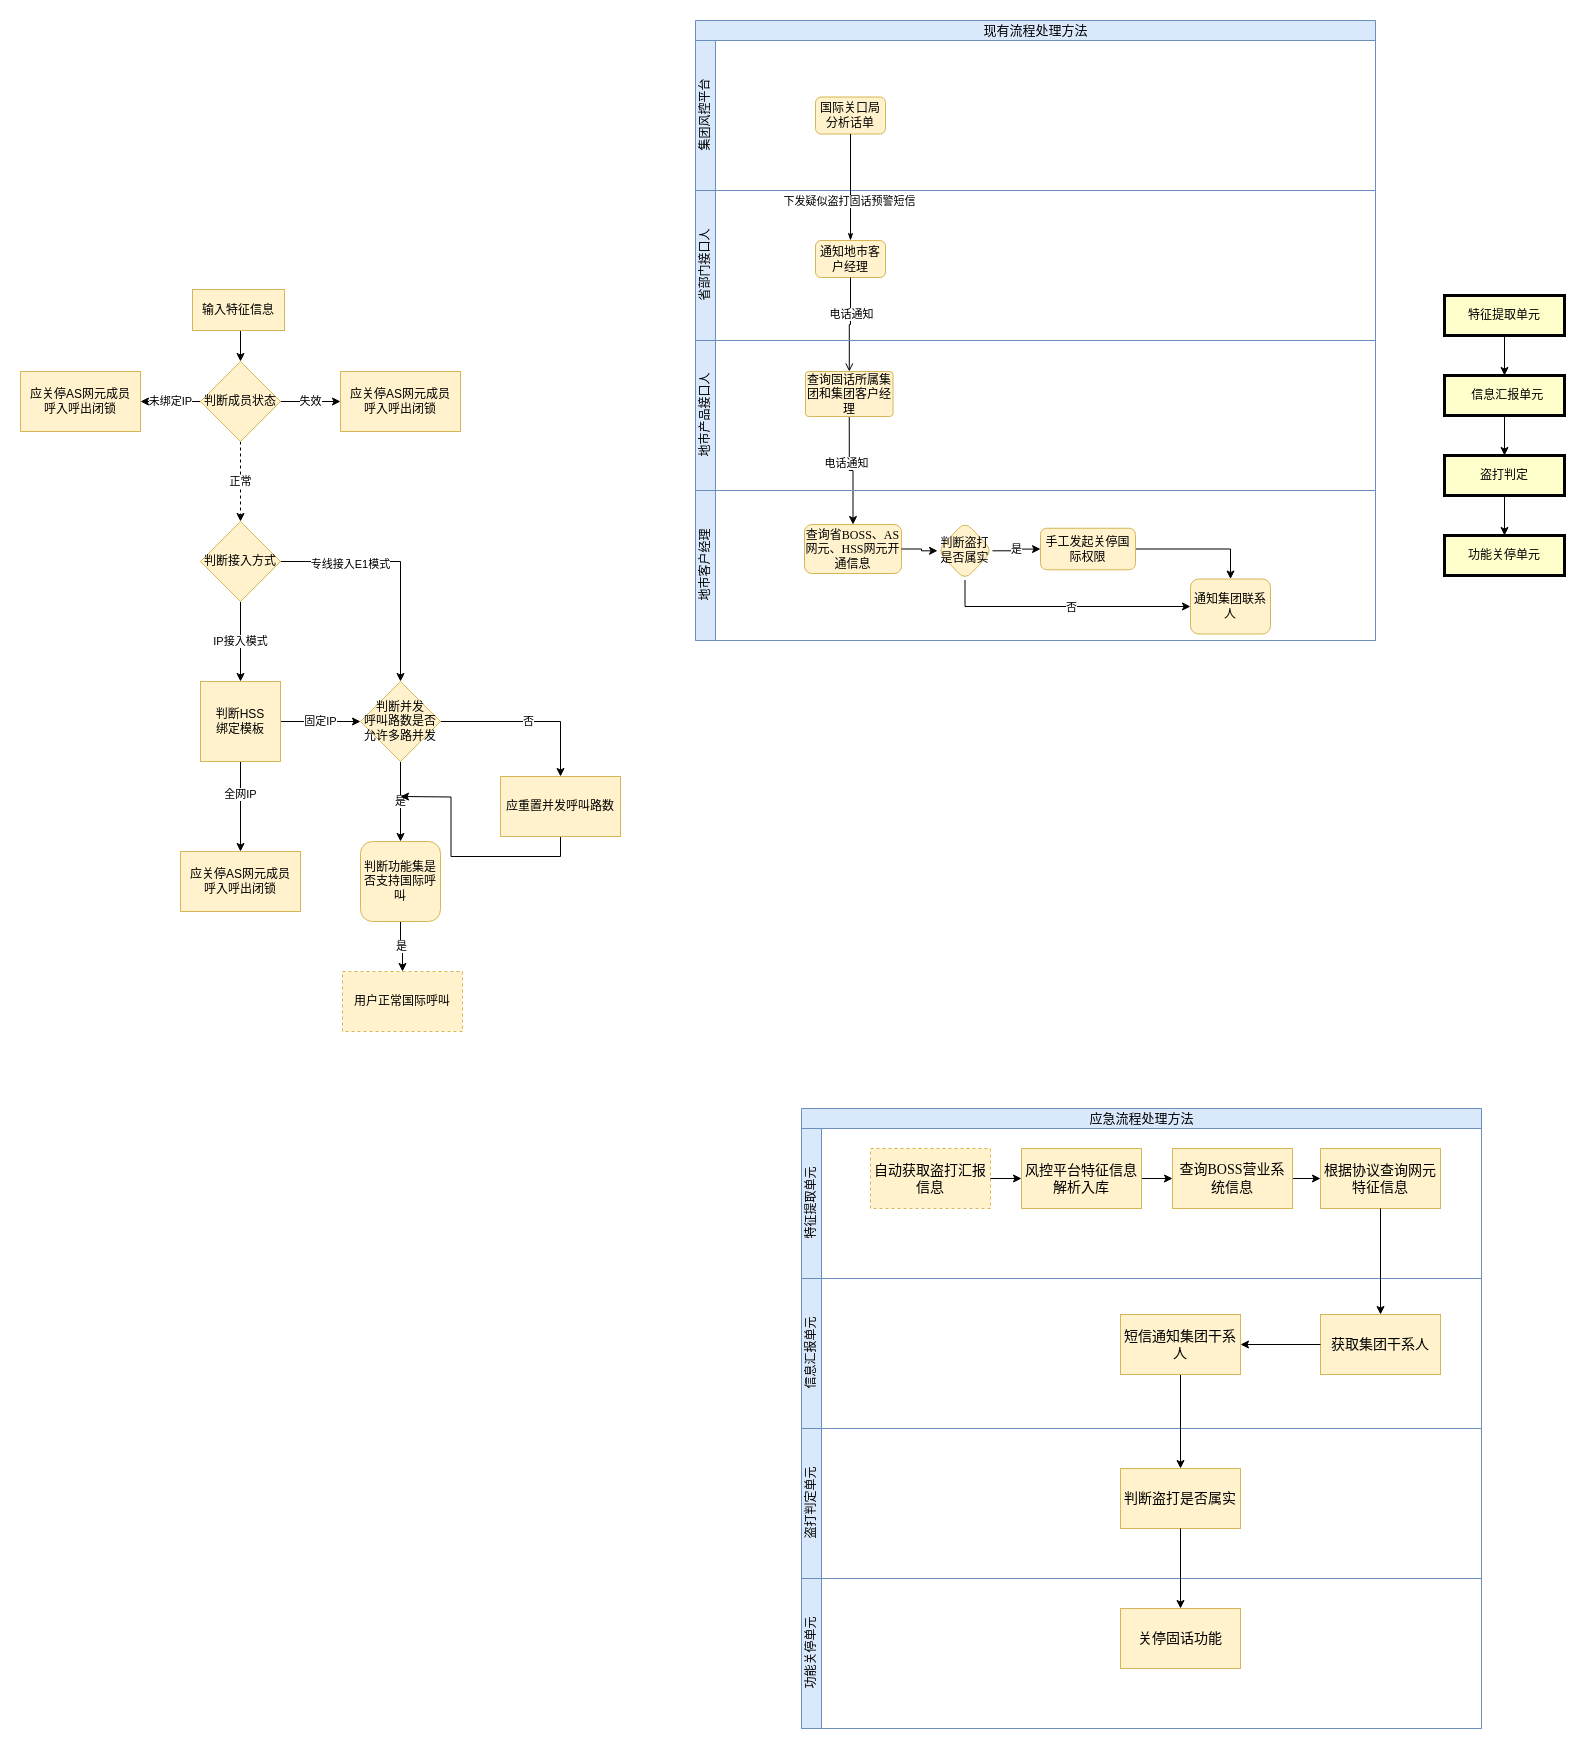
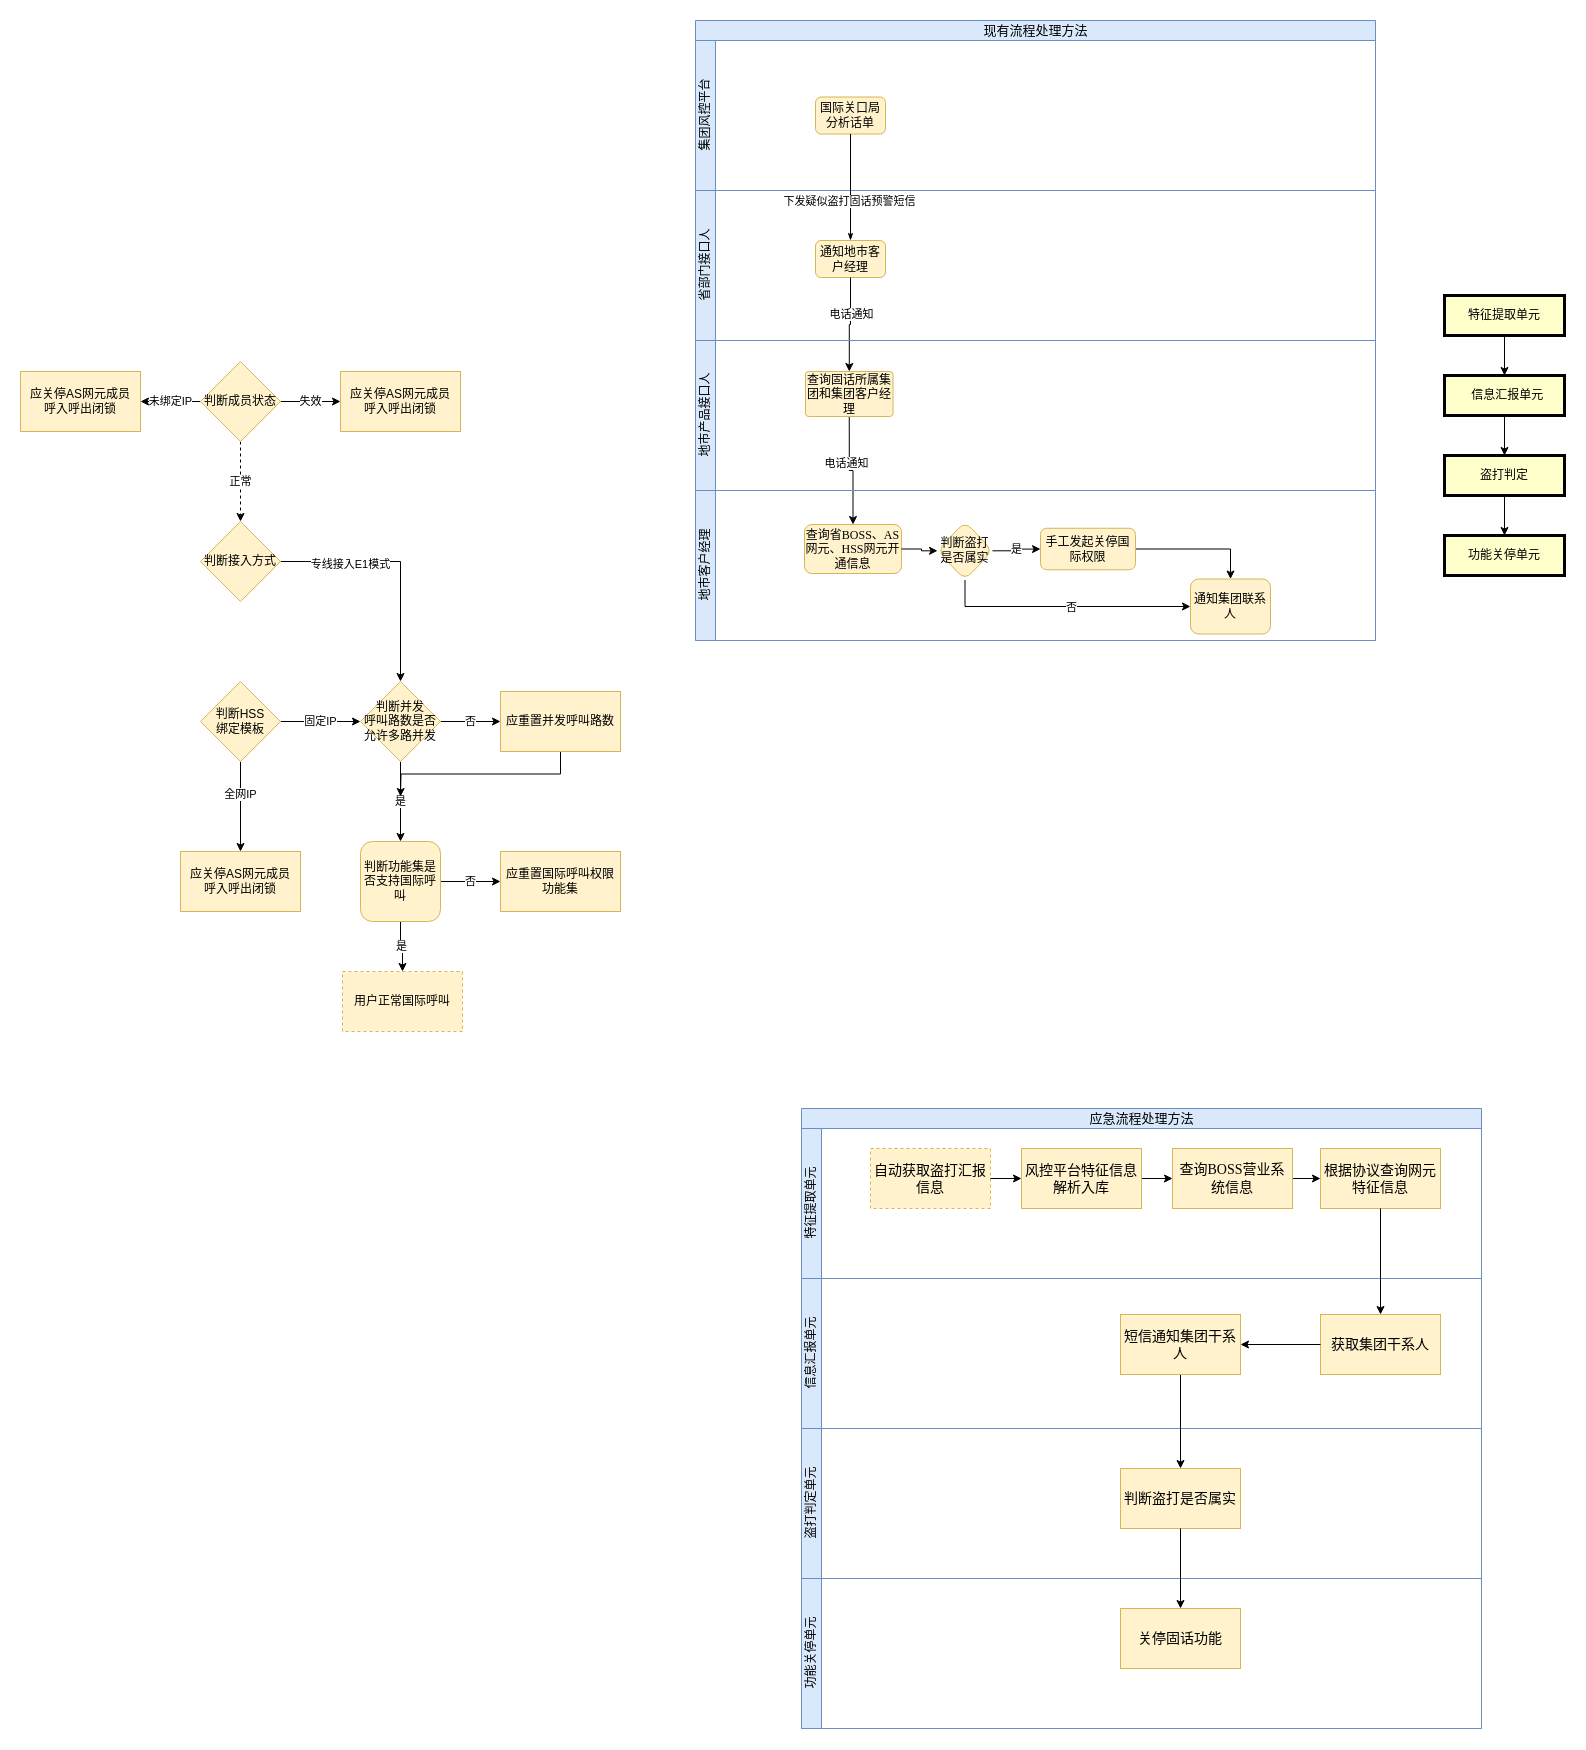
node "输入特征信息": removed
edge "输入特征信息" -> "判断成员状态": removed
edge "通知地市客户经理" -> "查询固话所属集团和集团客户经理": arrowhead open -> classic
edge "判断接入方式" -> "判断HSS 绑定模板": removed, label "IP接入模式"
node "判断HSS 绑定模板": shape rectangle -> diamond
node "应重置并发呼叫路数": moved (561, 807) -> (561, 722)
edge "判断功能集是否支持国际呼叫" -> "应重置国际呼叫权限功能集": added, label "否"
node "应重置国际呼叫权限功能集": added
